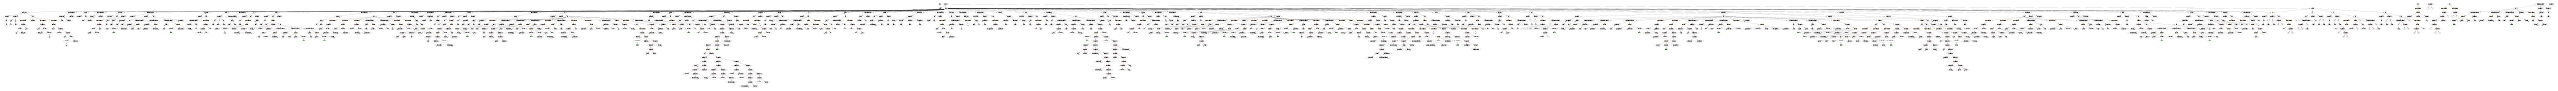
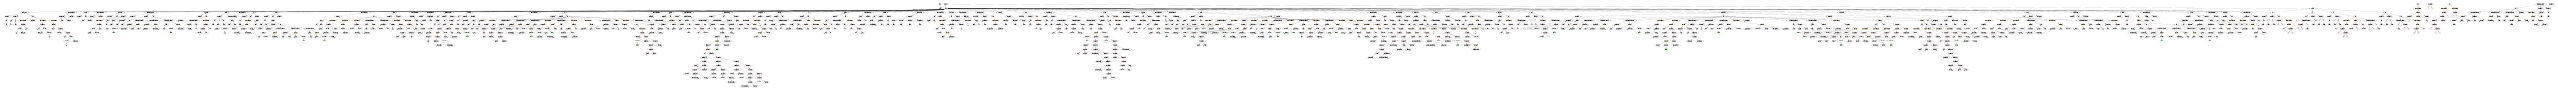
node "tokensToEthereum": label "tokensToEthereum" -> "reinvest"
